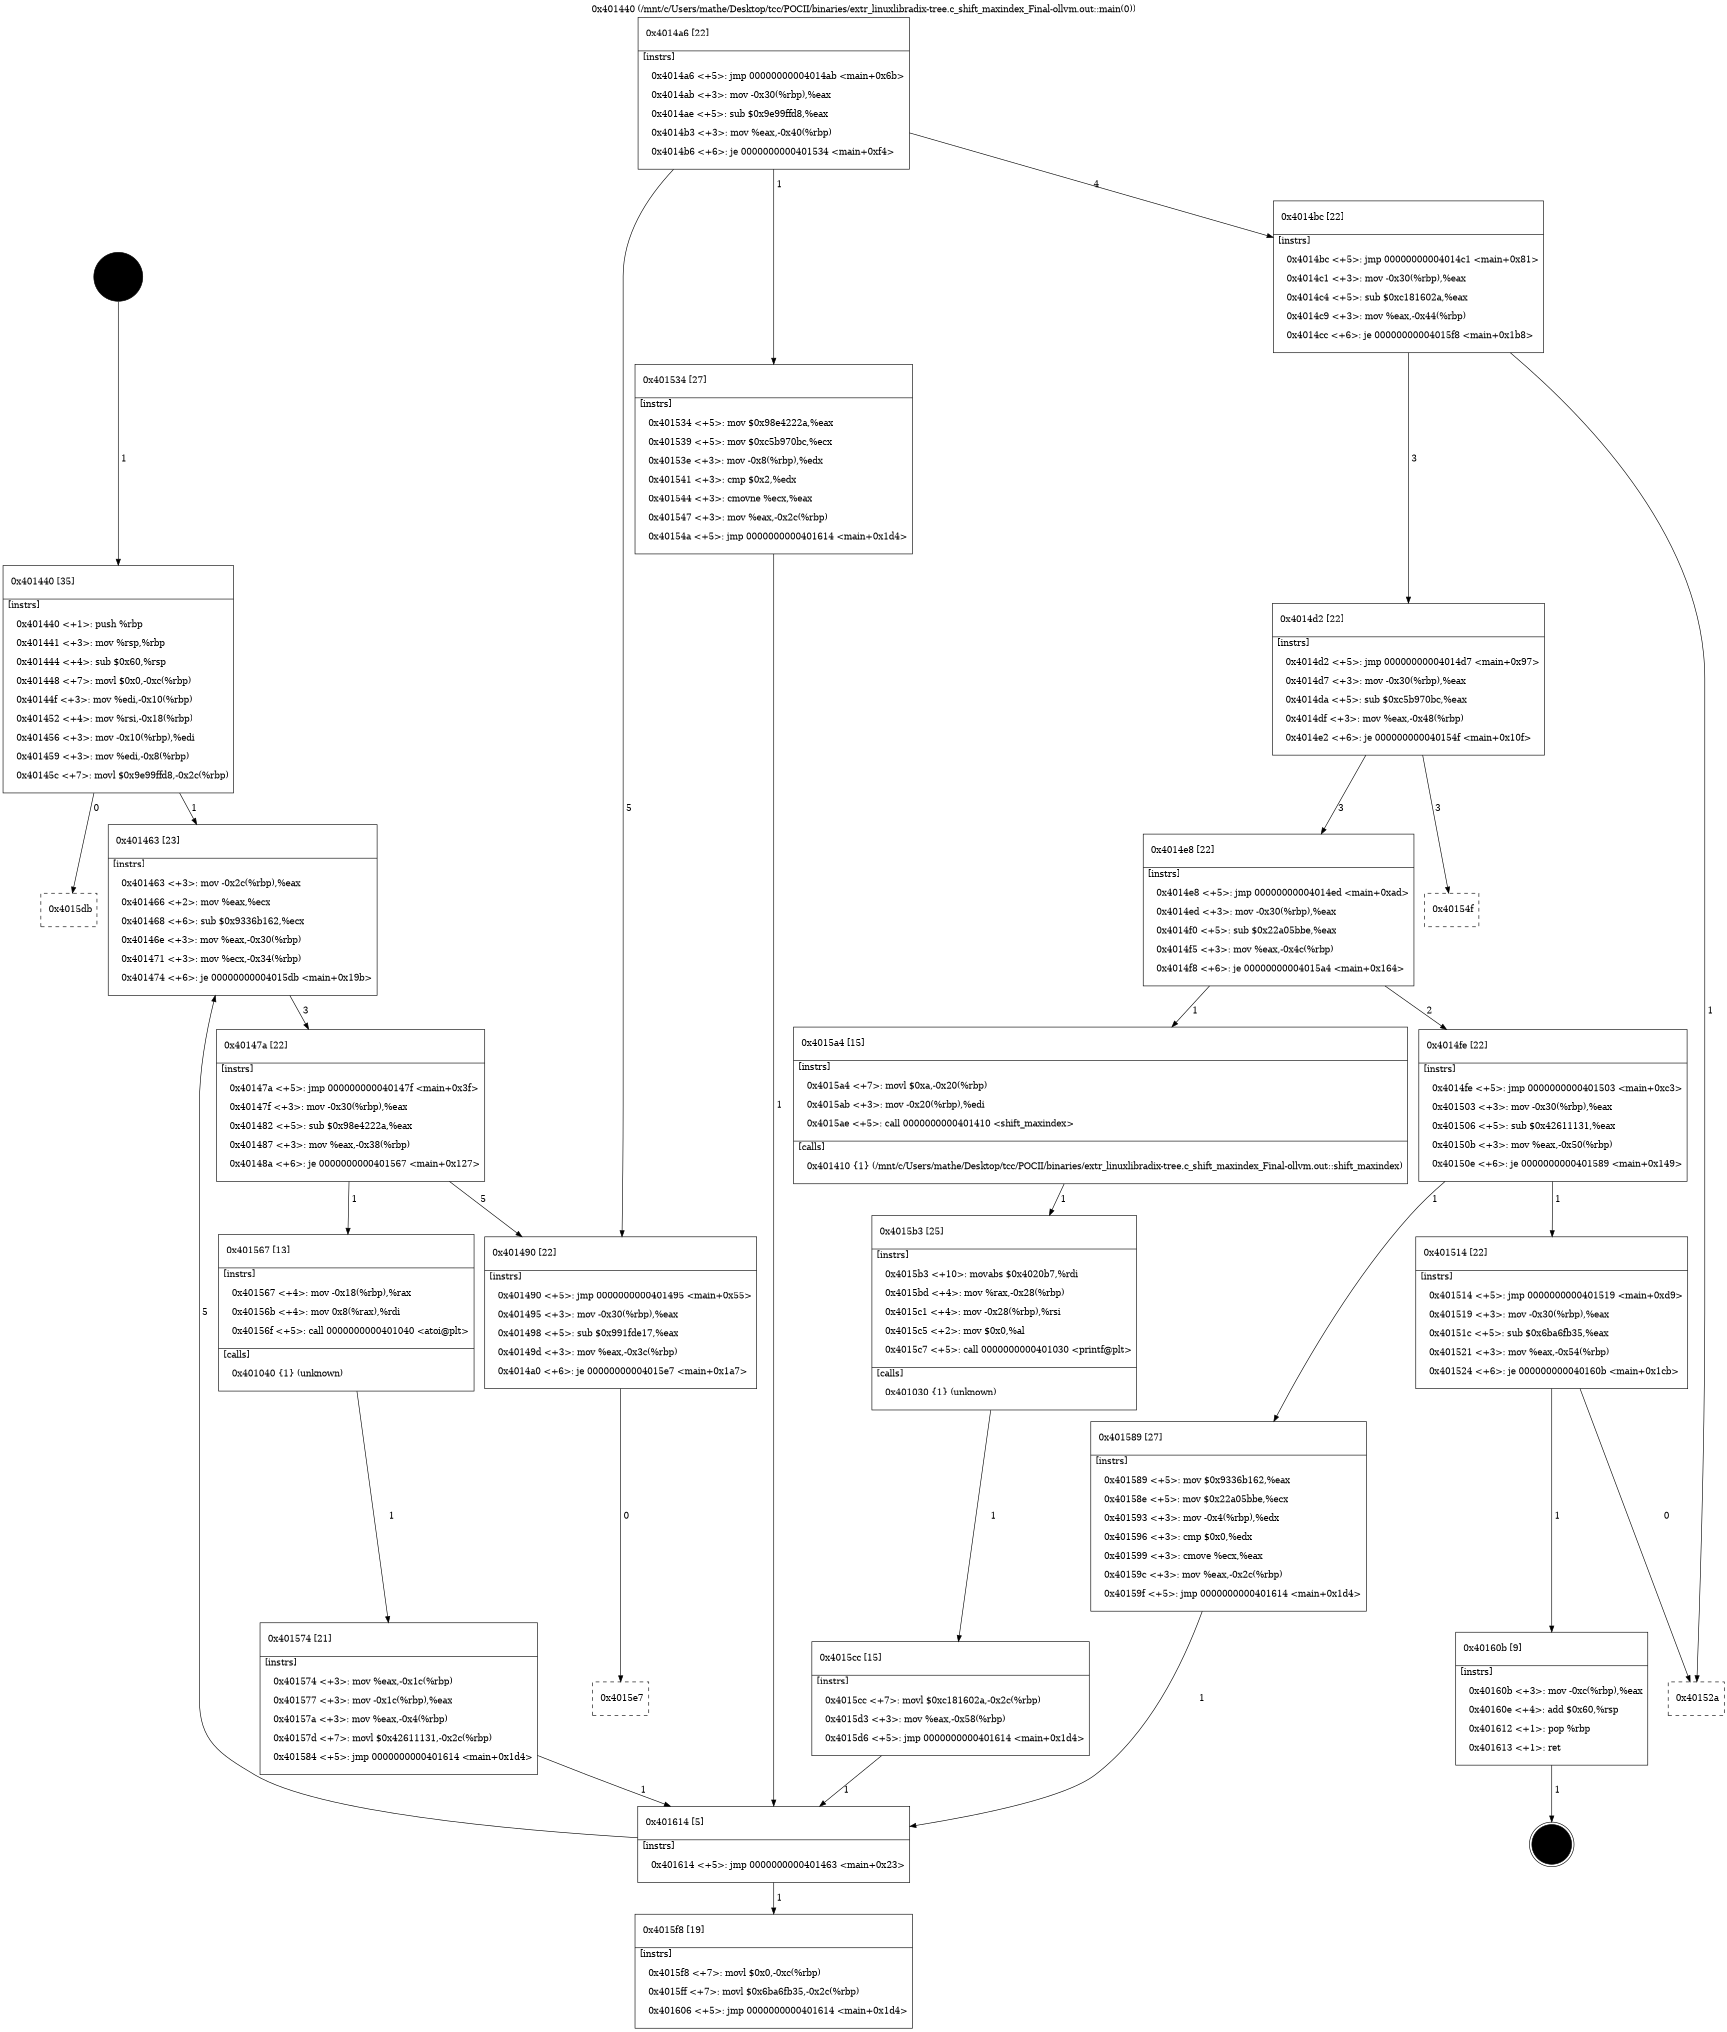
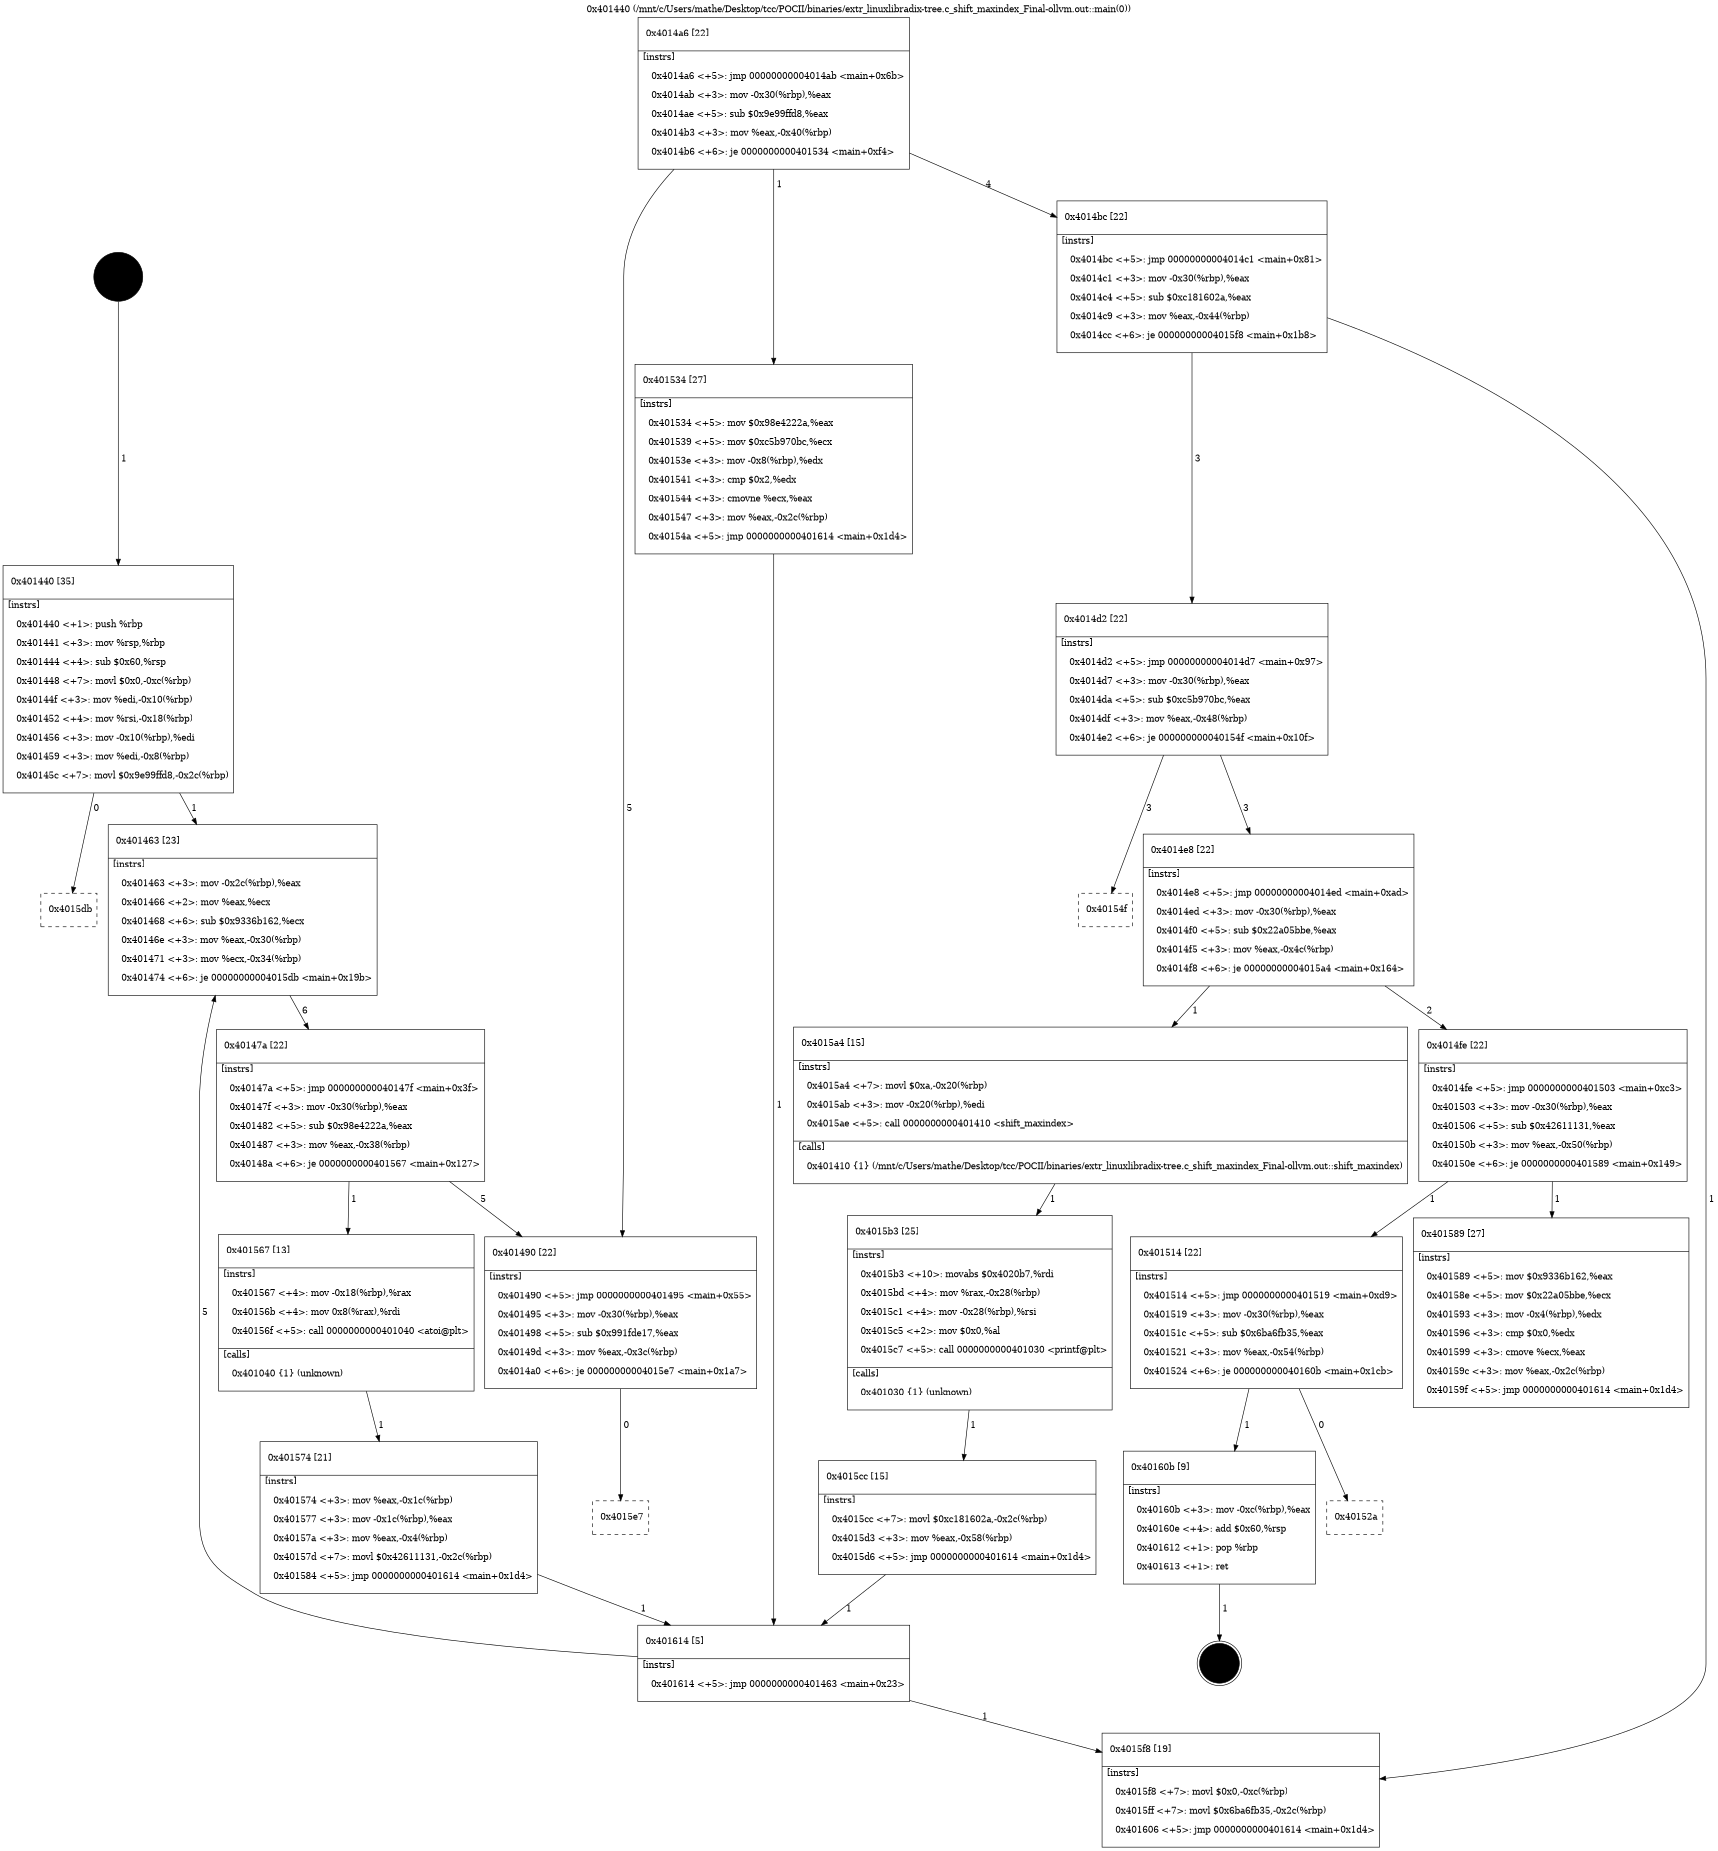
edge "0x4014bc [22]" -> "0x40152a": now "0x4014bc [22]" -> "0x4015f8 [19]"
edge "0x401463 [23]" -> "0x40147a [22]": label " 3" -> " 6"
edge "0x401589 [27]" -> "0x401614 [5]": removed, label "1"
